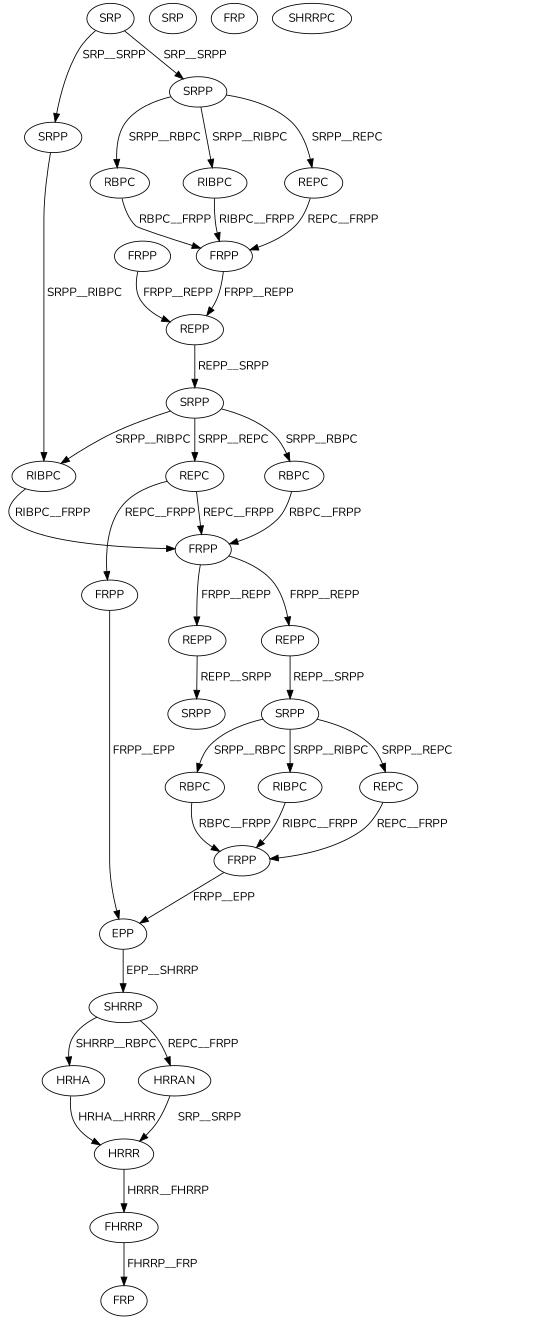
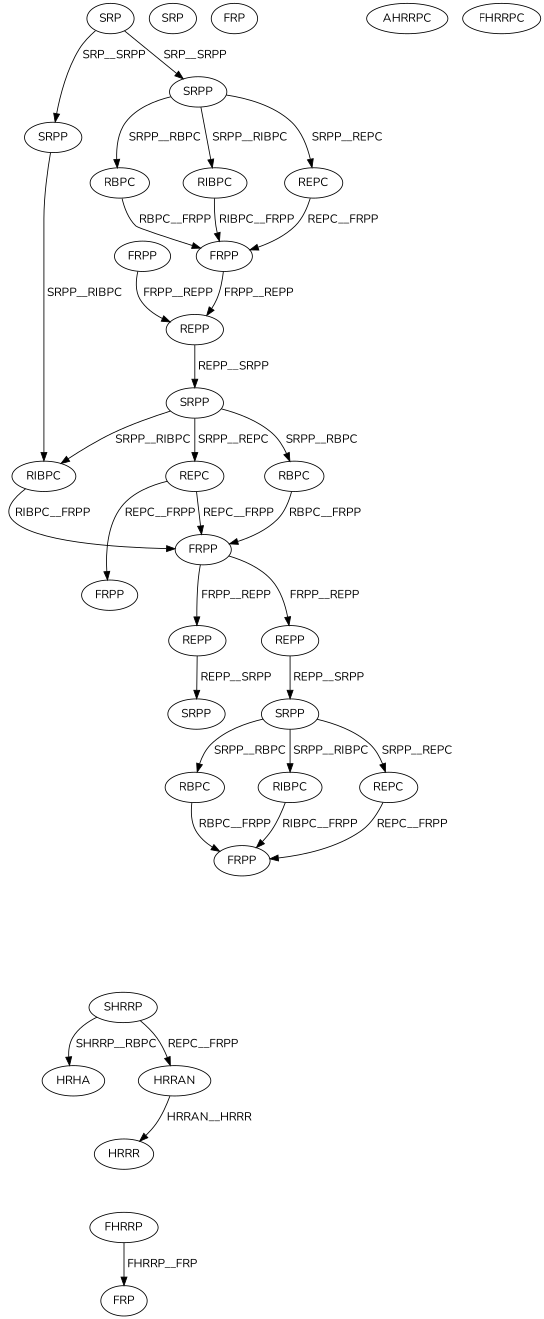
node "SHRRPC": removed
node "AHRRPC": added
node "FHRRPC": added
node "EPP": removed
edge "HRRAN" -> "HRRR": label " SRP__SRPP" -> " HRRAN__HRRR"
edge "HRHA" -> "HRRR": removed, label "HRHA__HRRR"
edge "HRRR" -> "FHRRP": removed, label "HRRR__FHRRP"
